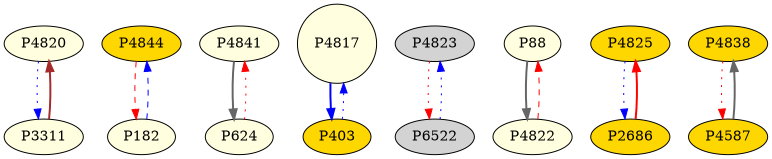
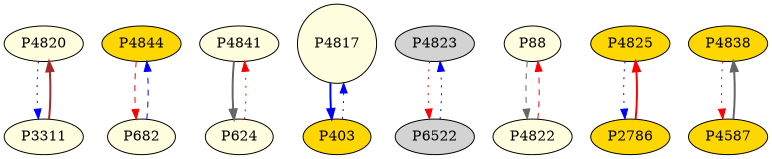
edge "P88" -> "P4822": style bold -> dashed
node "P182": label "P182" -> "P682"
node "P2686": label "P2686" -> "P2786"
